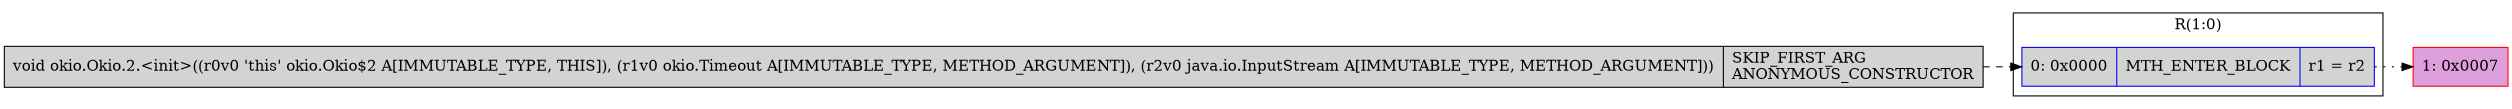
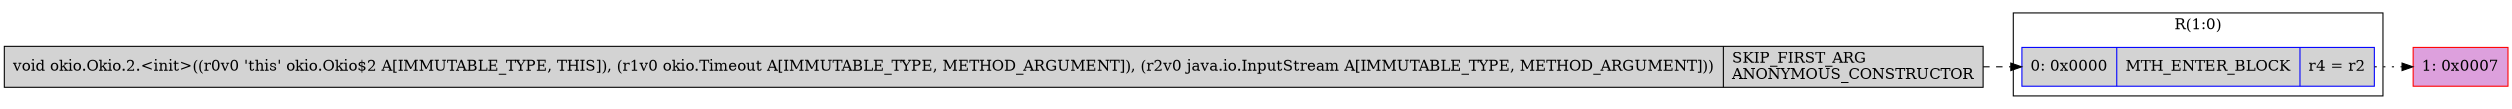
node "0: 0x0000": text "r1 = r2" -> "r4 = r2"
